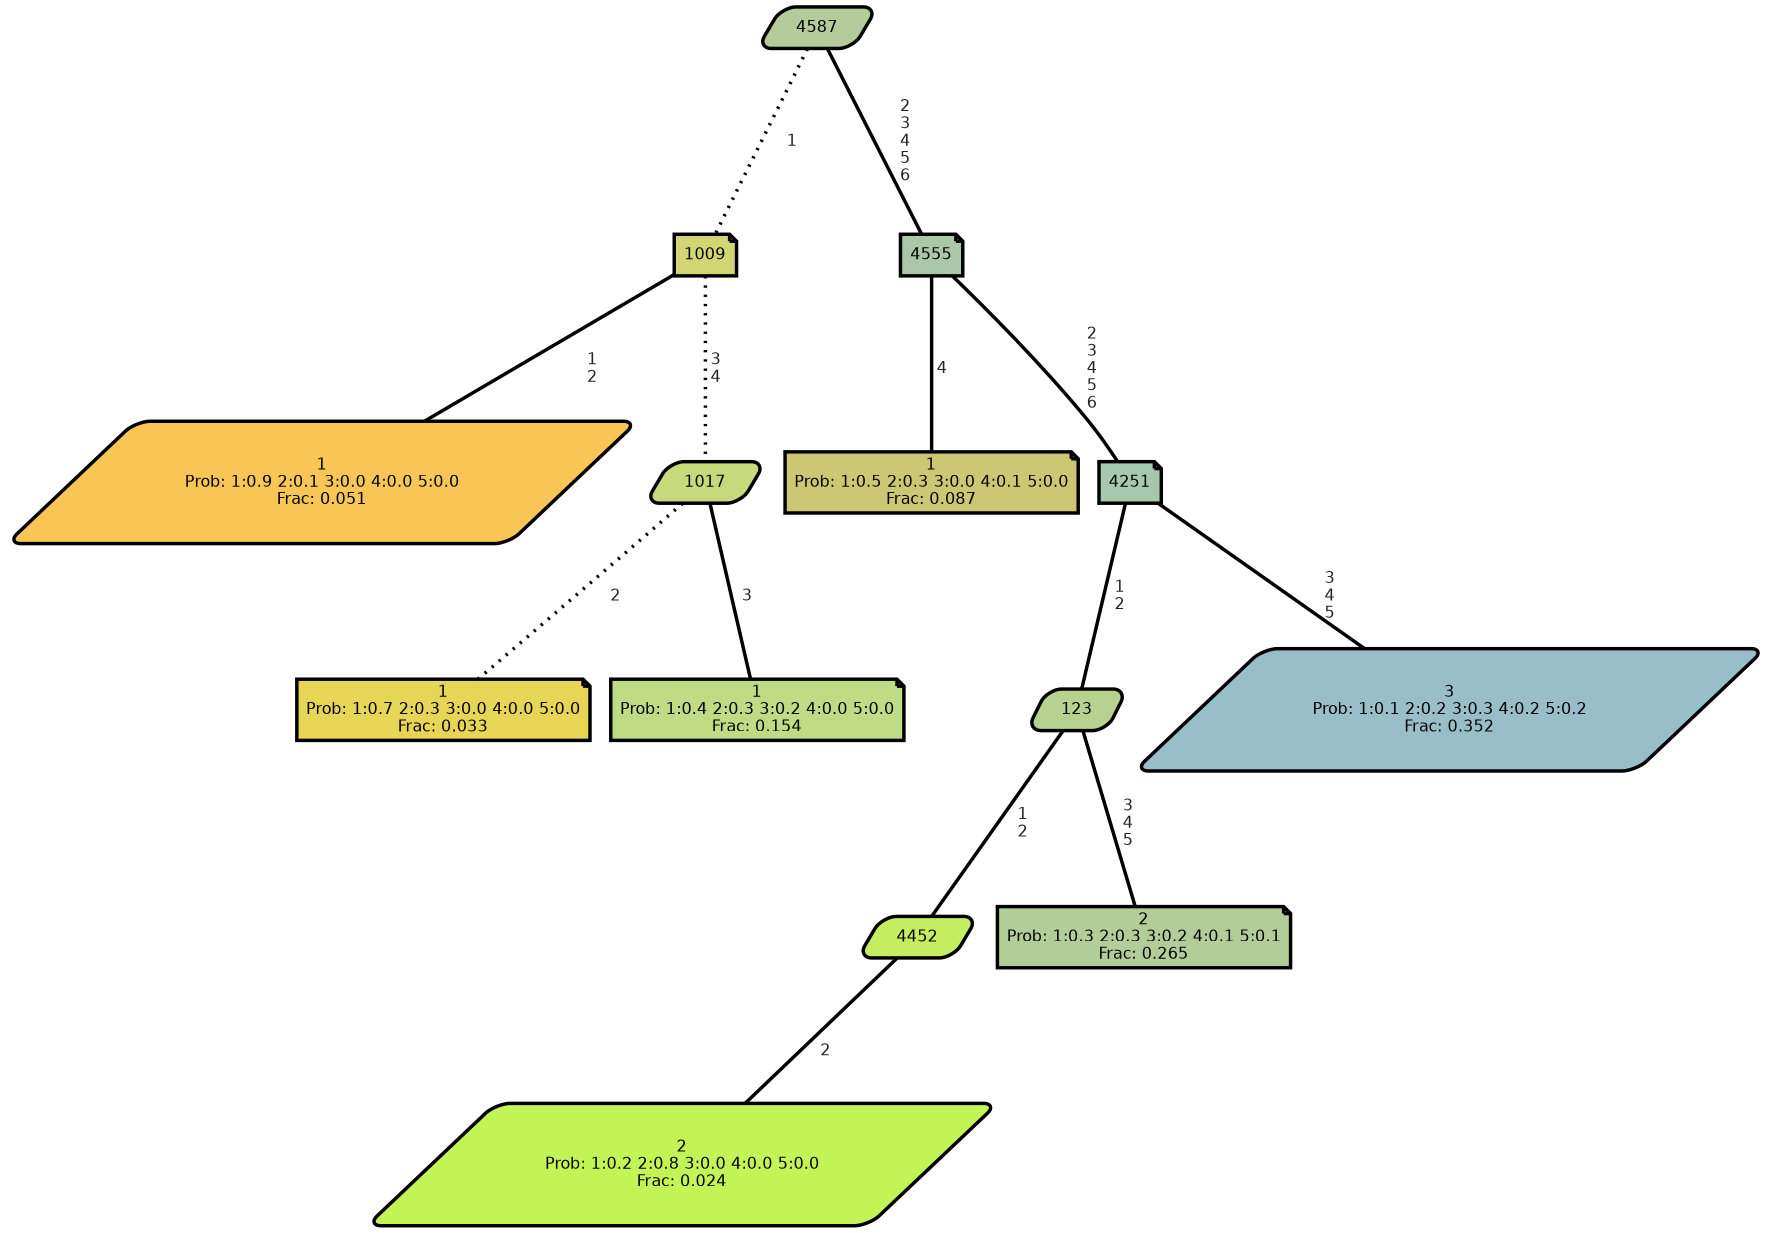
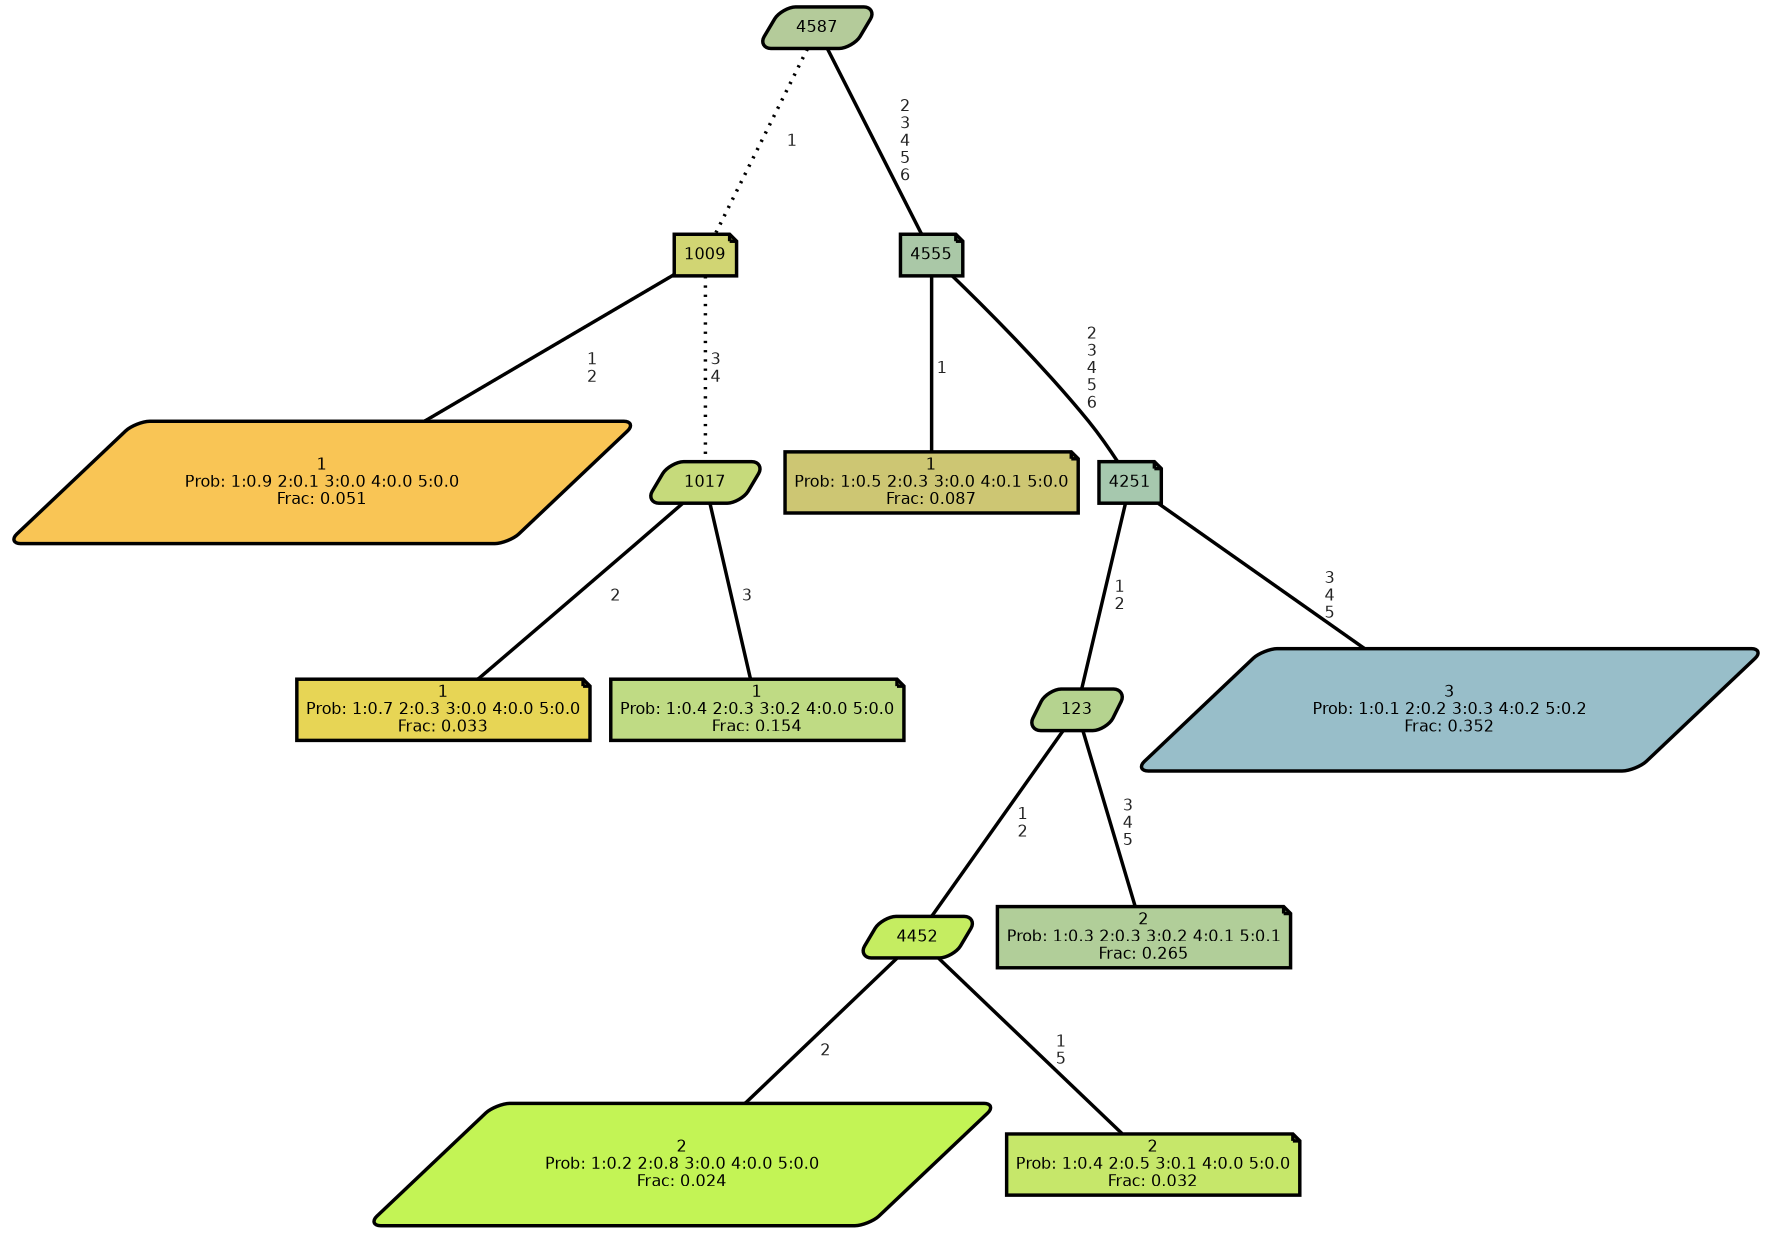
edge "4555" -- "1 Prob: 1:0.5 2:0.3 3:0.0 4:0.1 5:0.0 Frac: 0.087": label " 4" -> " 1"
edge "1017" -- "1 Prob: 1:0.7 2:0.3 3:0.0 4:0.0 5:0.0 Frac: 0.033": style dotted -> bold
node "2 Prob: 1:0.4 2:0.5 3:0.1 4:0.0 5:0.0 Frac: 0.032": added
